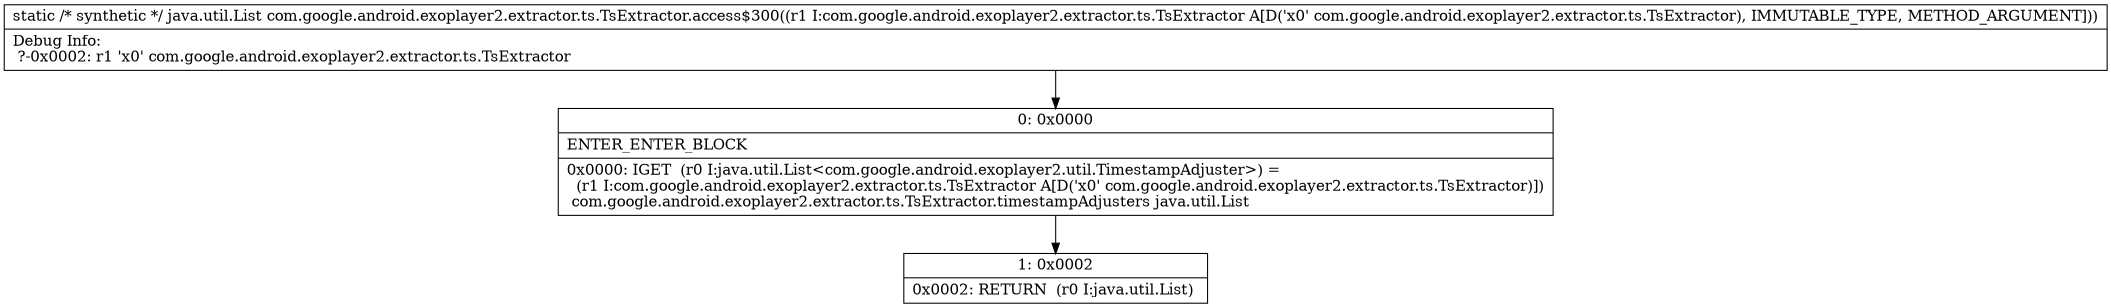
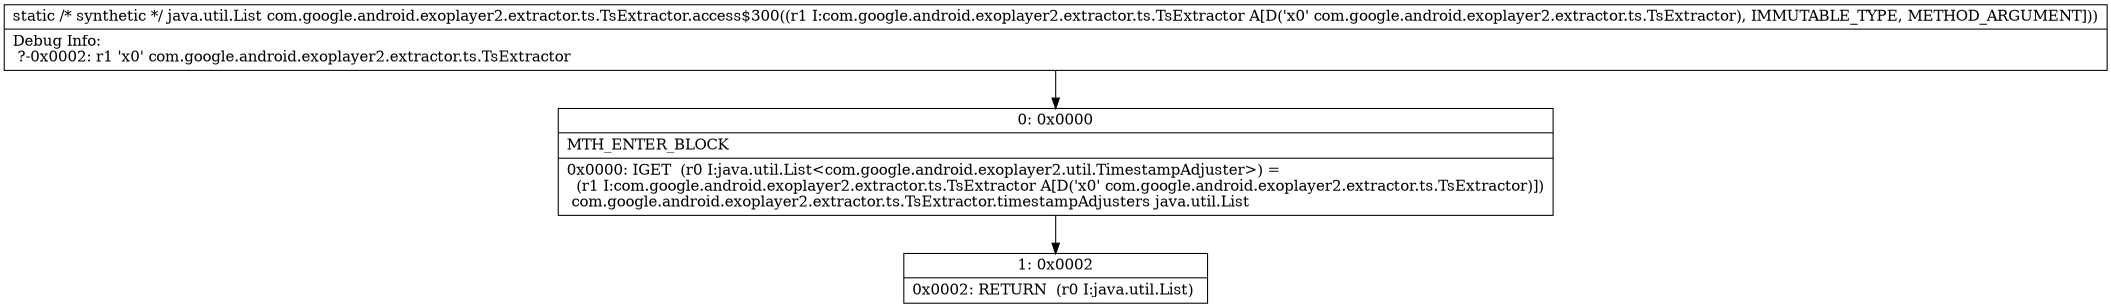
node "0: 0x0000": text "ENTER_ENTER_BLOCK" -> "MTH_ENTER_BLOCK"
